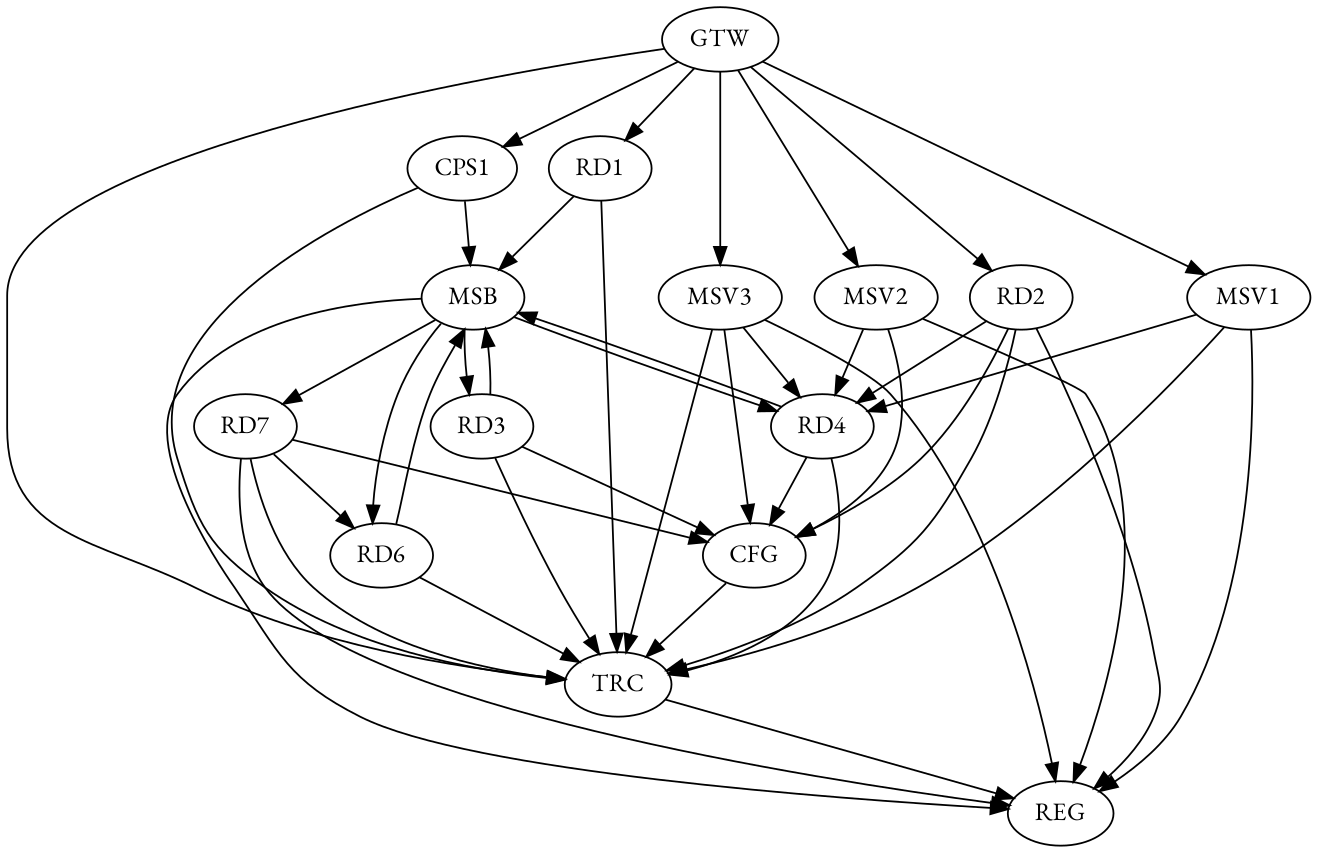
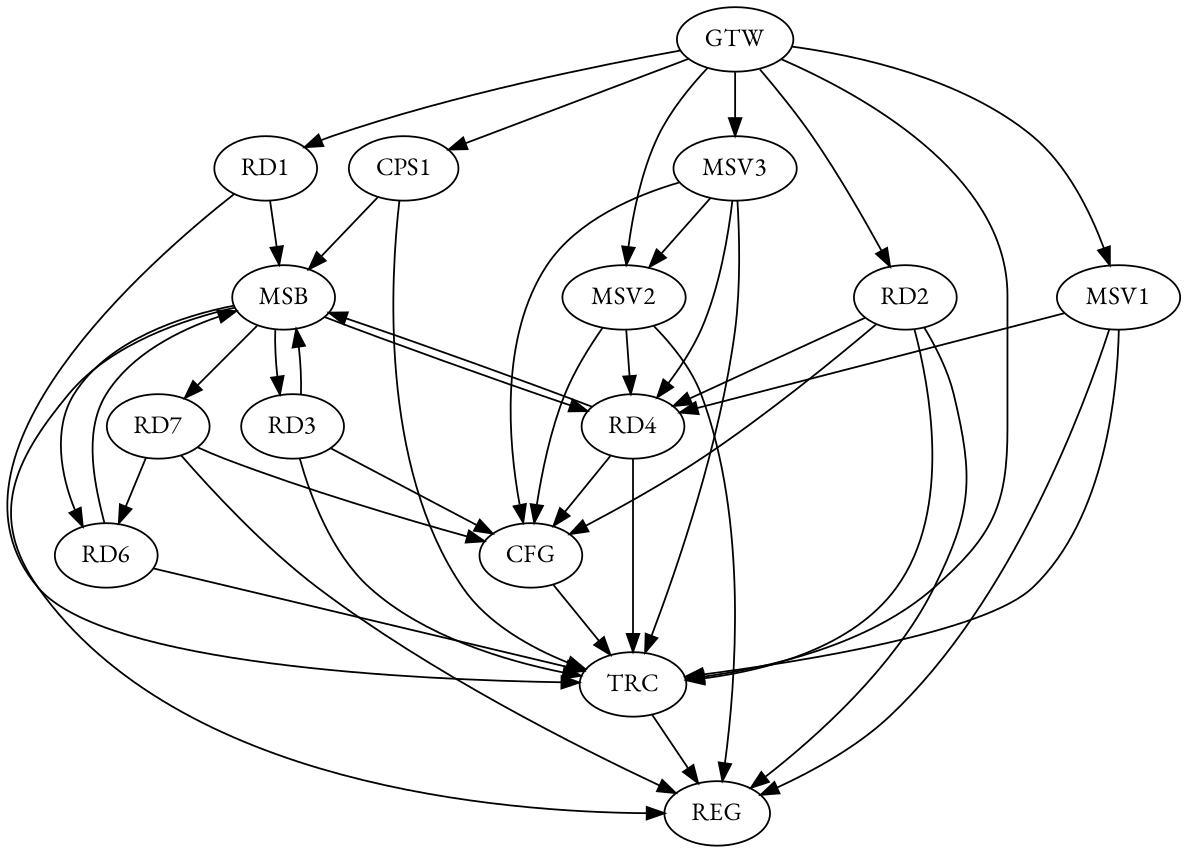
edge "MSV3" -> "REG": now "MSV3" -> "MSV2"
edge "RD7" -> "TRC": removed
